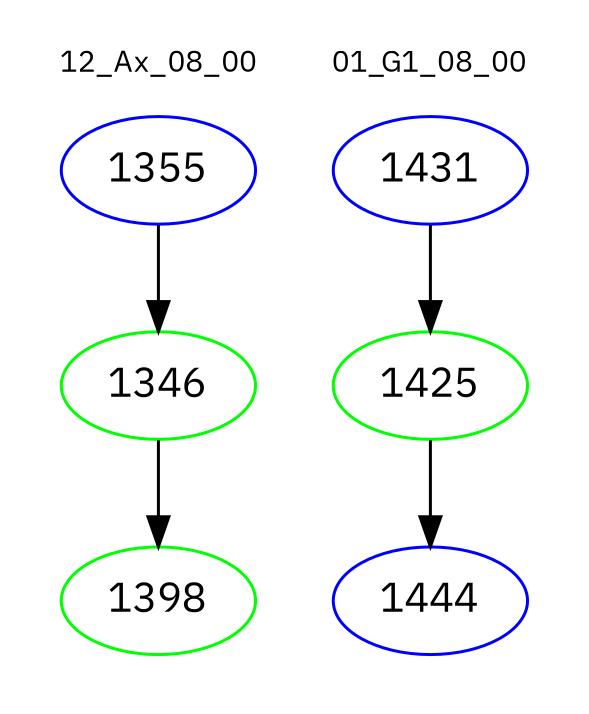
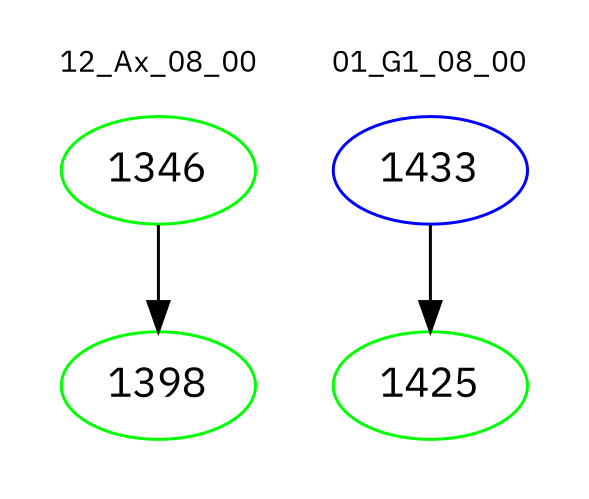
node "1355": removed
node "1431": label "1431" -> "1433"
node "1444": removed
